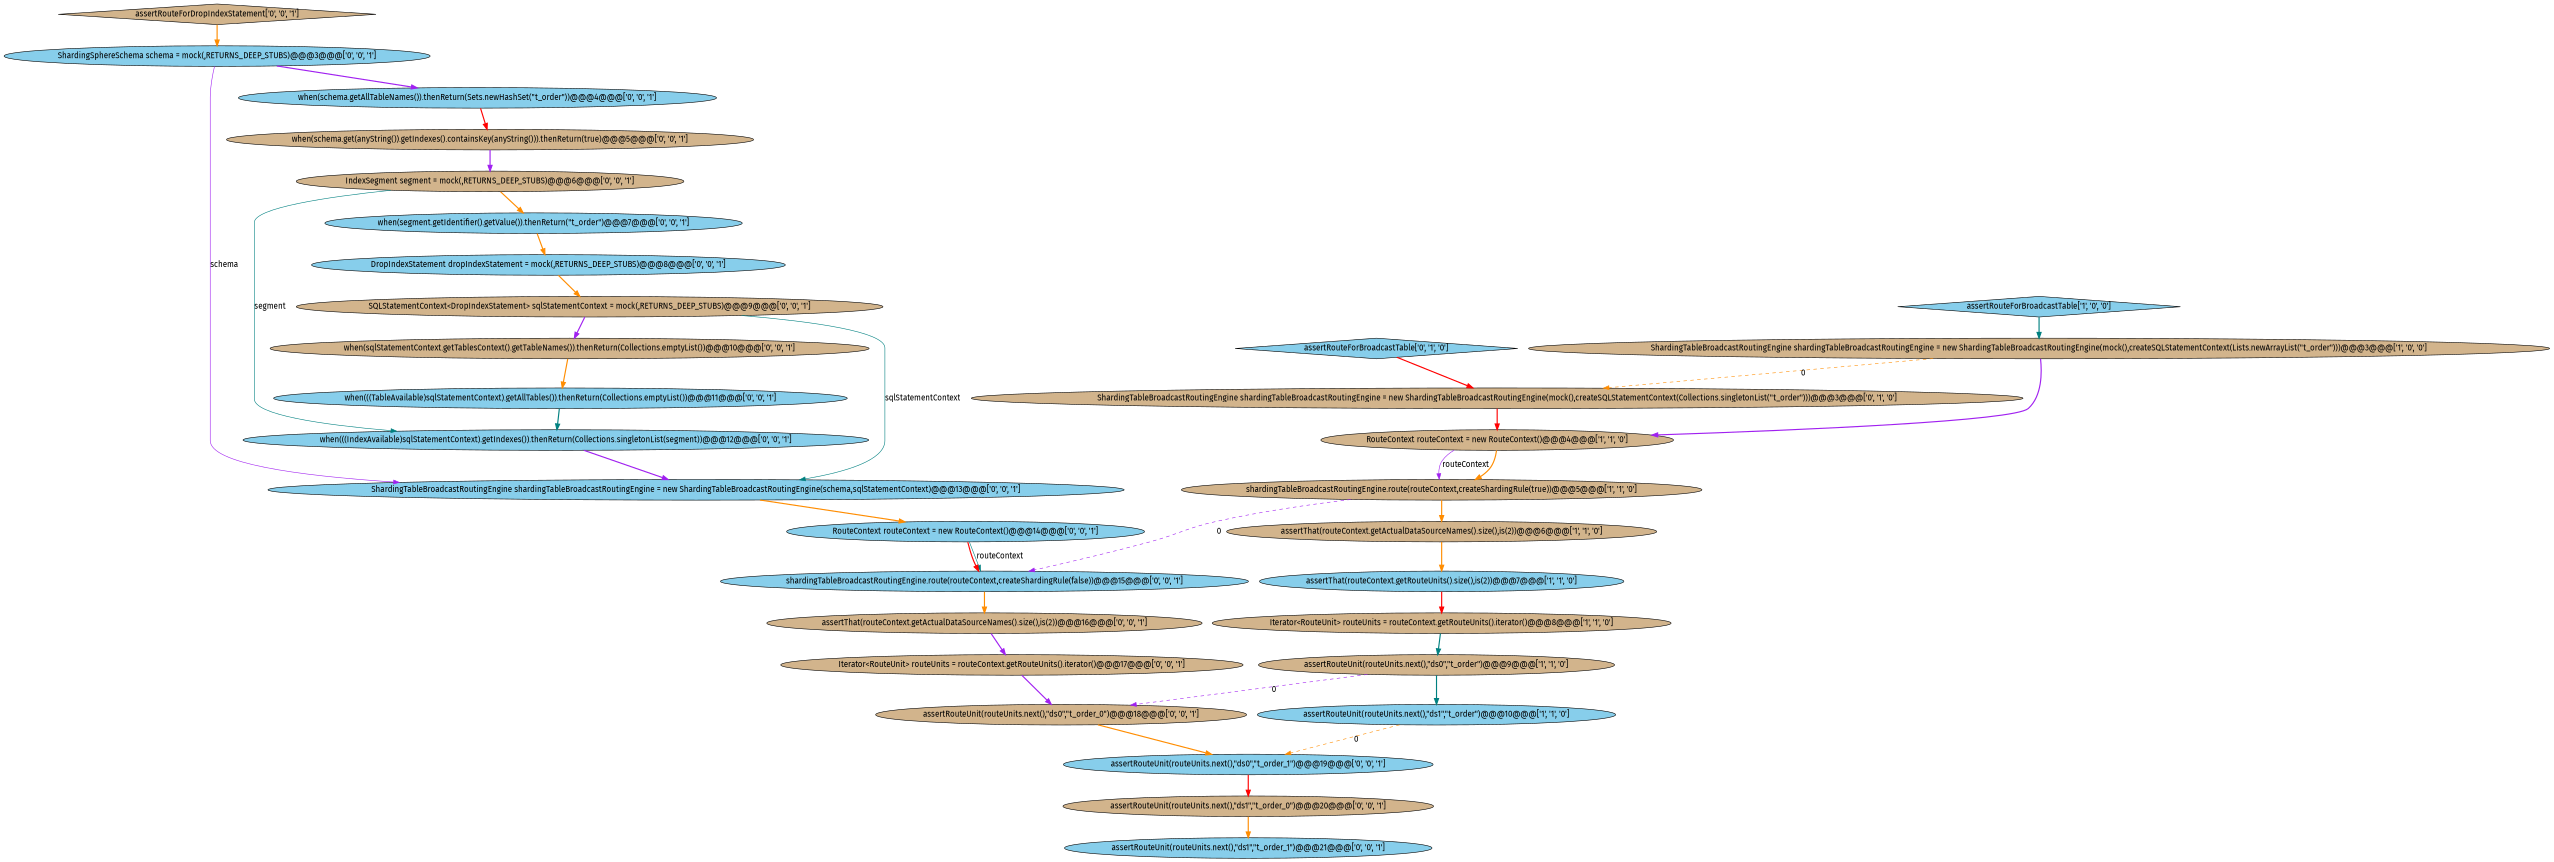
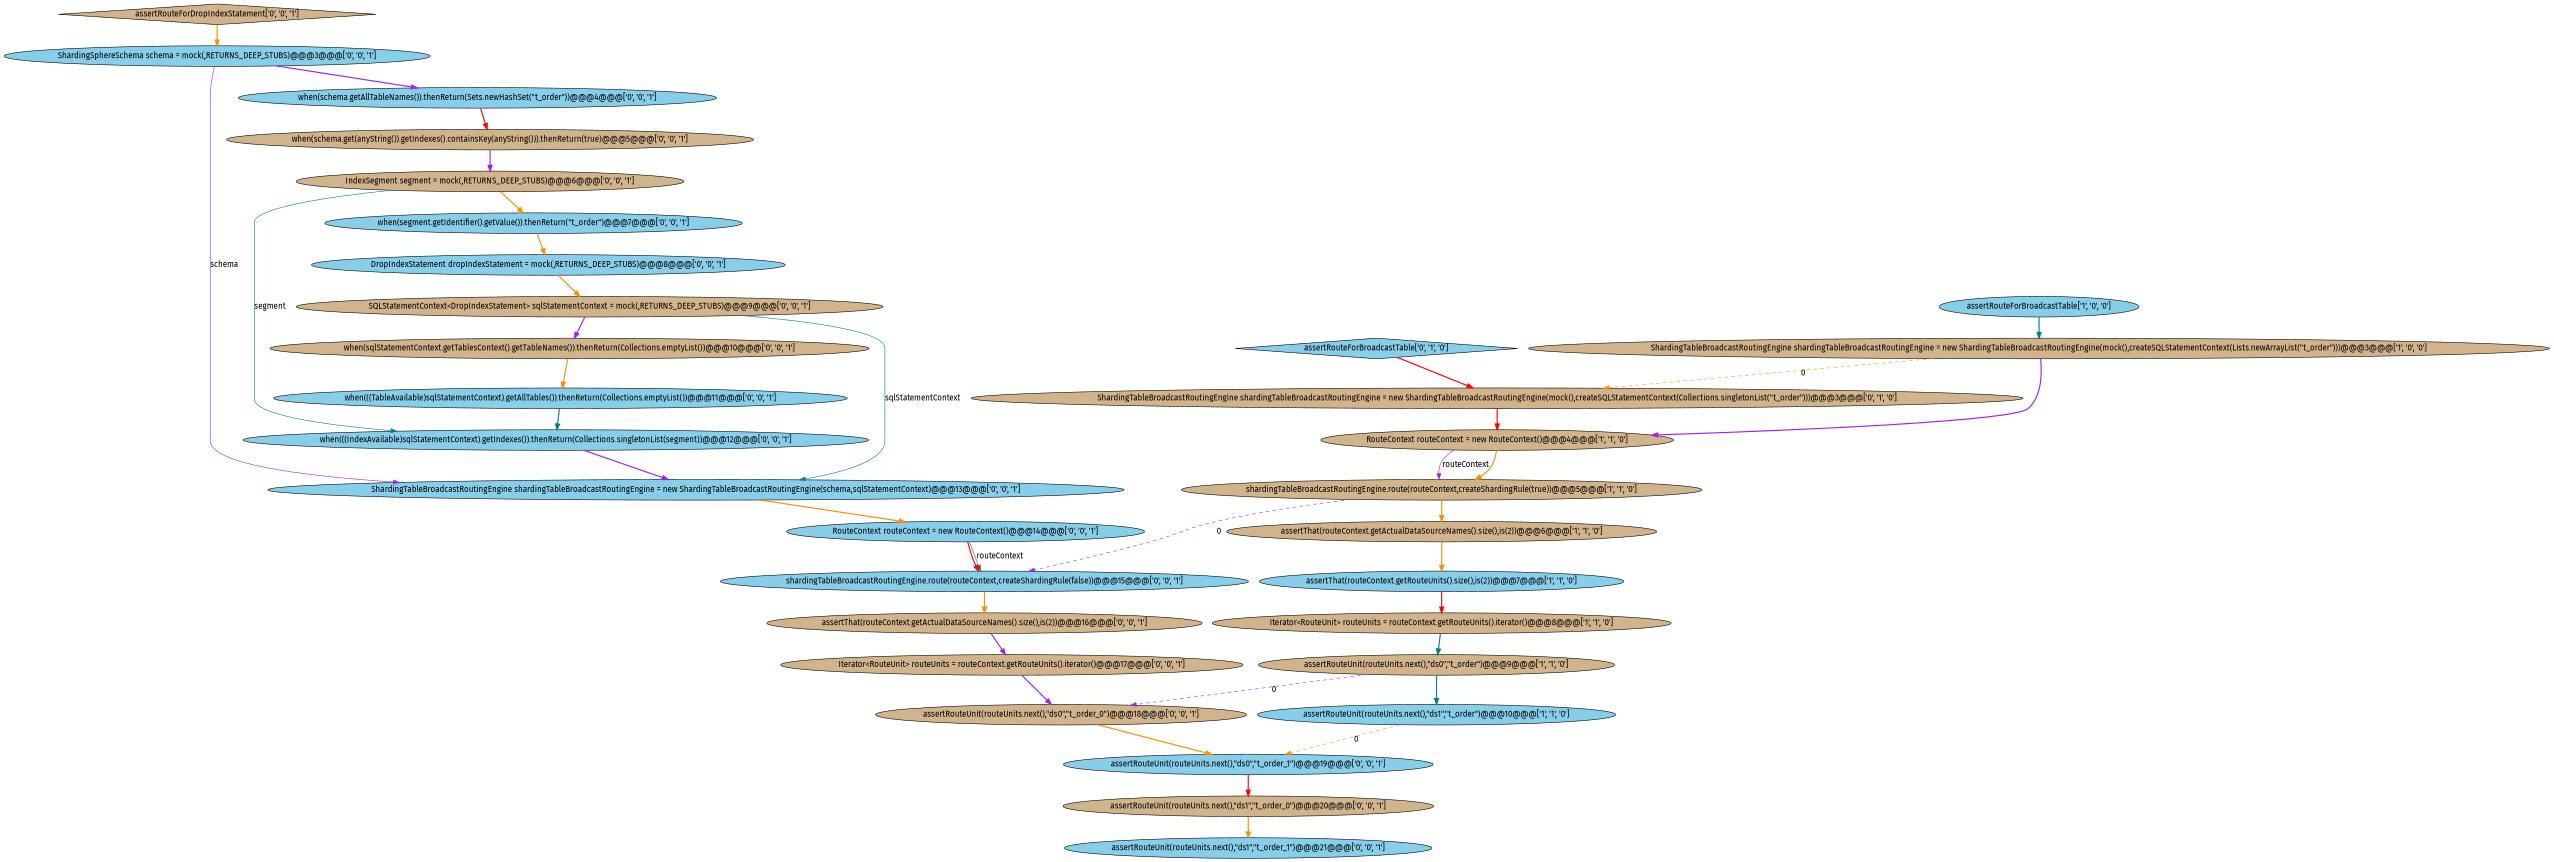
node "assertRouteForBroadcastTable['1', '0', '0']": shape diamond -> ellipse
